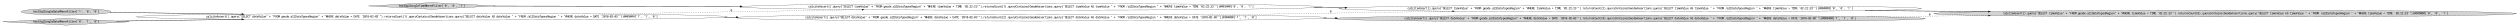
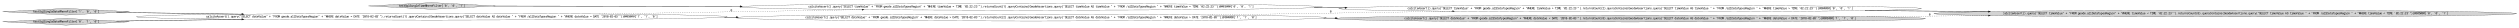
node "testSqlSingleDateWhereFilter['1', '0', '0']": shape ellipse -> diamond
